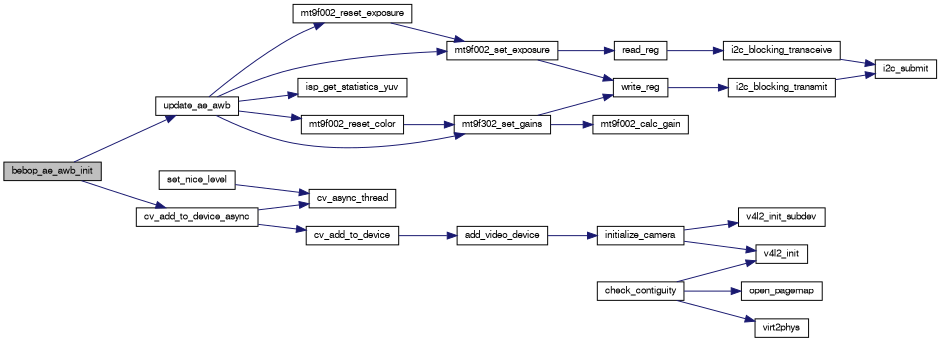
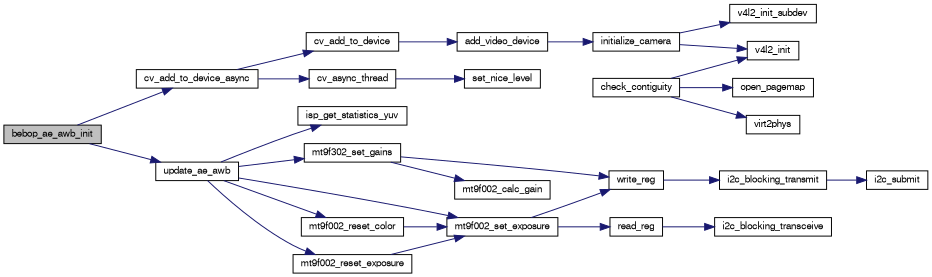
edge "i2c_blocking_transceive" -> "i2c_submit": removed
edge "mt9f002_reset_color" -> "mt9f302_set_gains": now "mt9f002_reset_color" -> "mt9f002_set_exposure"
edge "set_nice_level" -> "cv_async_thread": reversed
